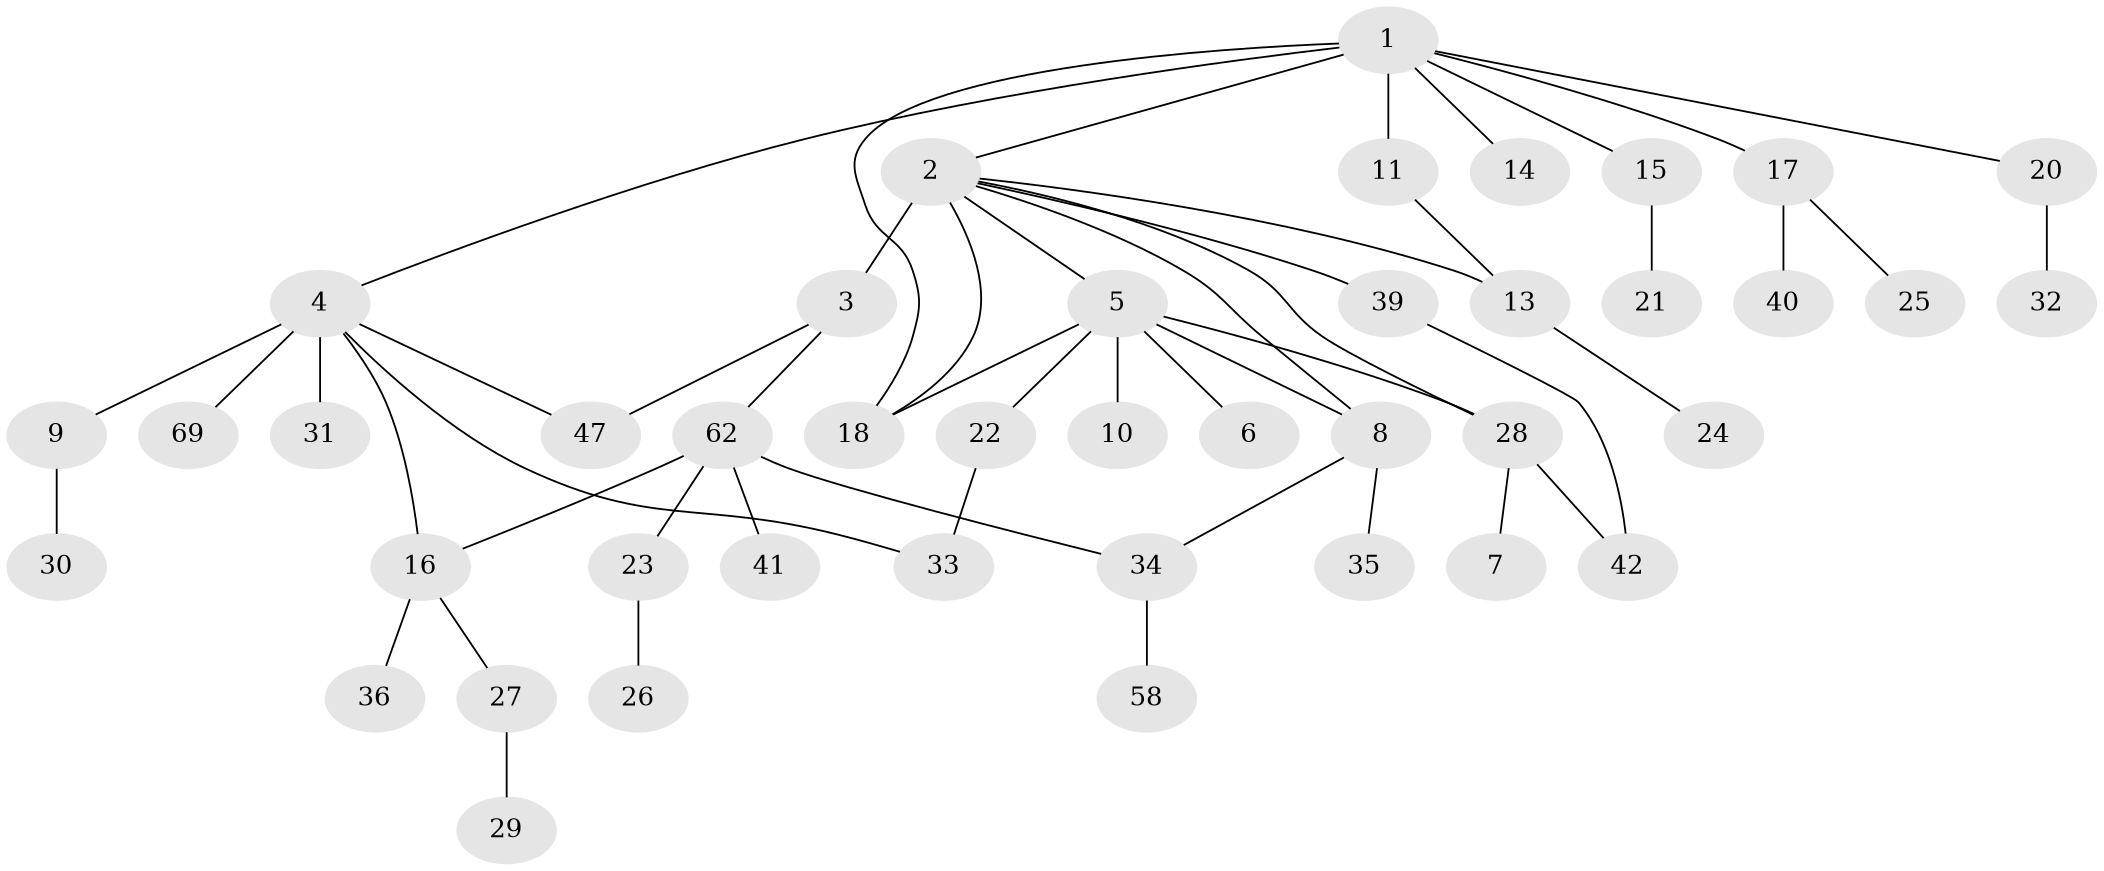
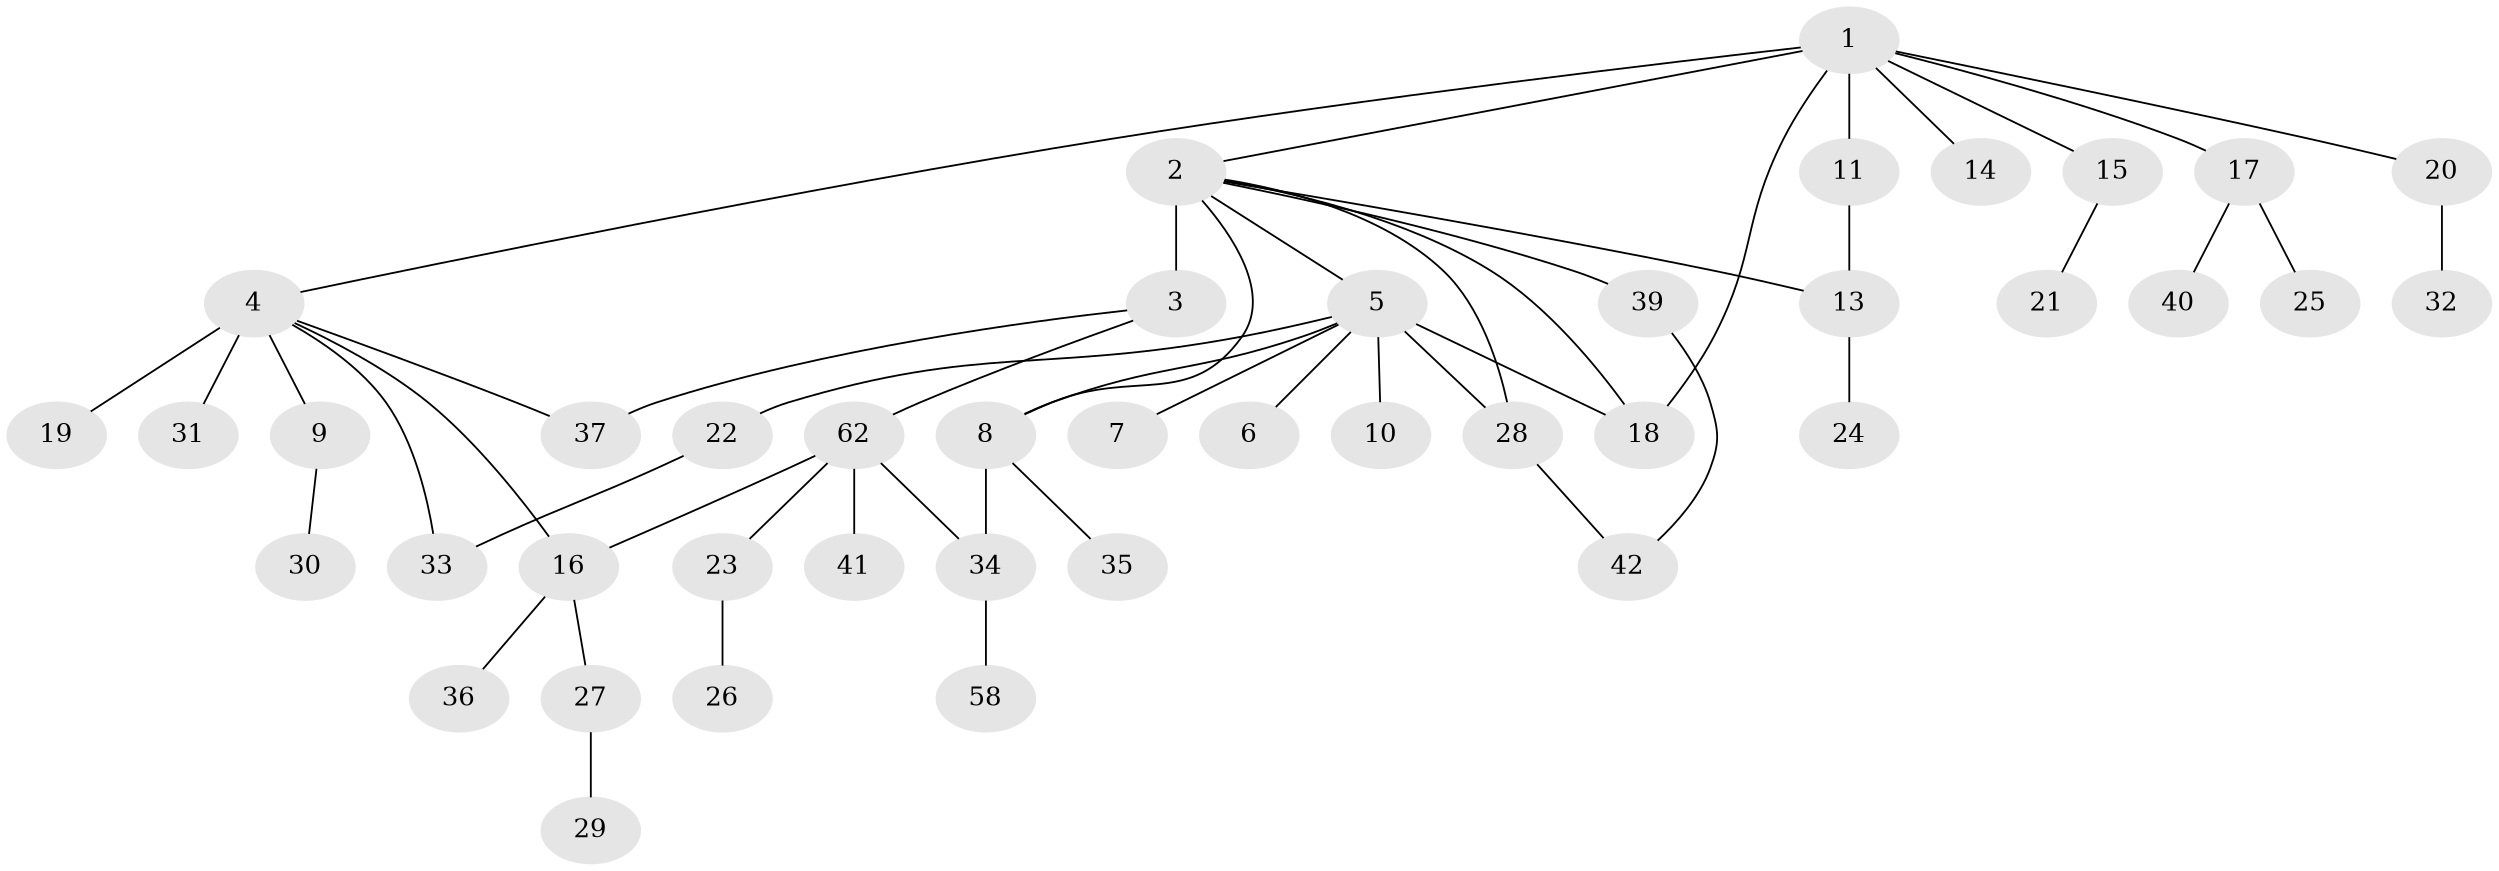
node "69": label "69" -> "19"
node "47": label "47" -> "37"
edge "28" -- "7": now "5" -- "7"
